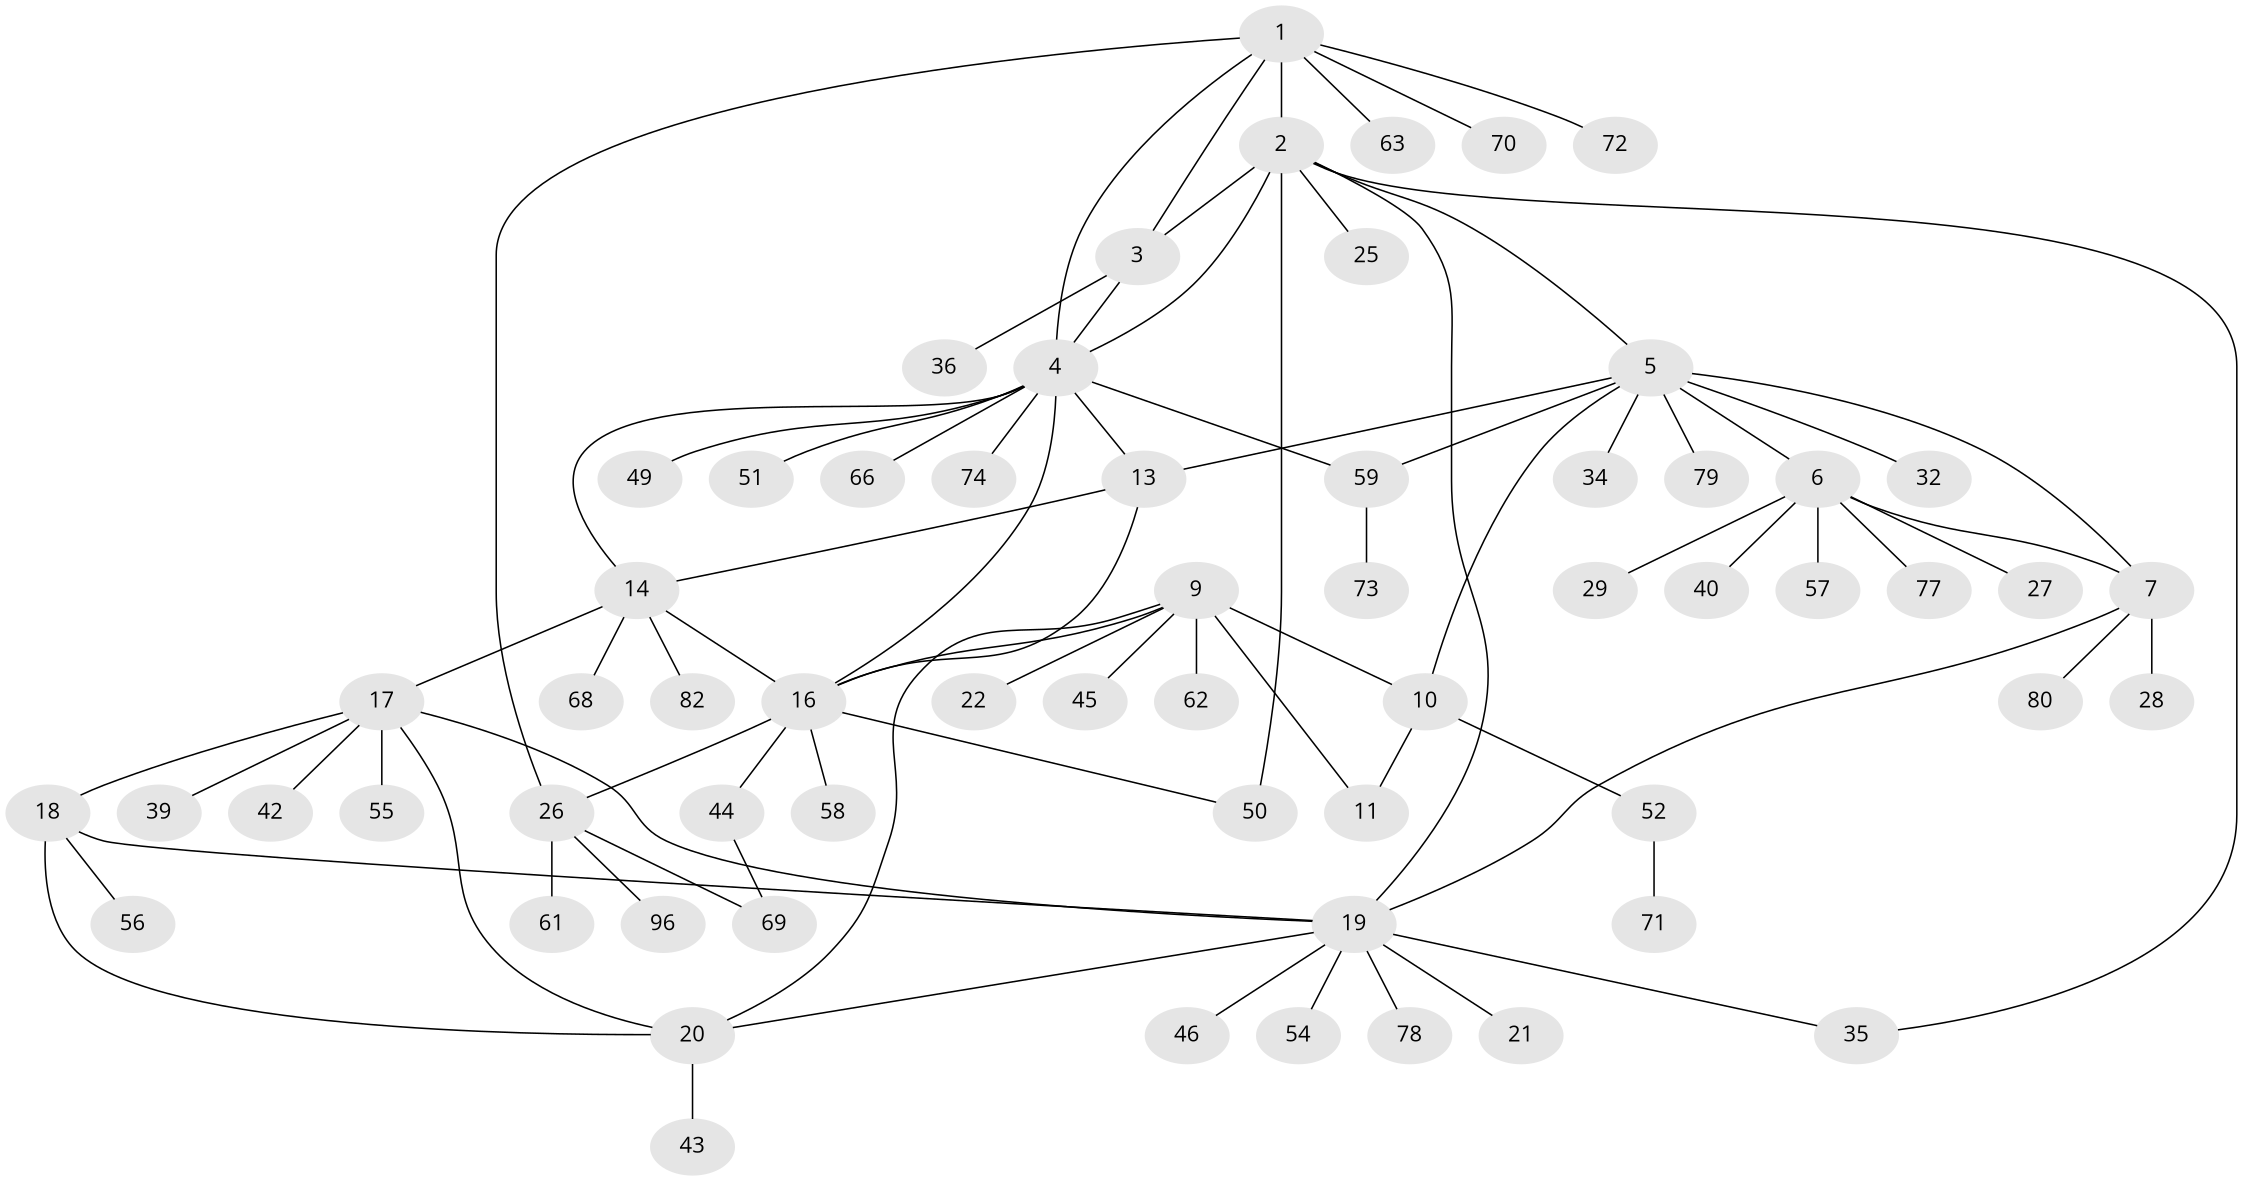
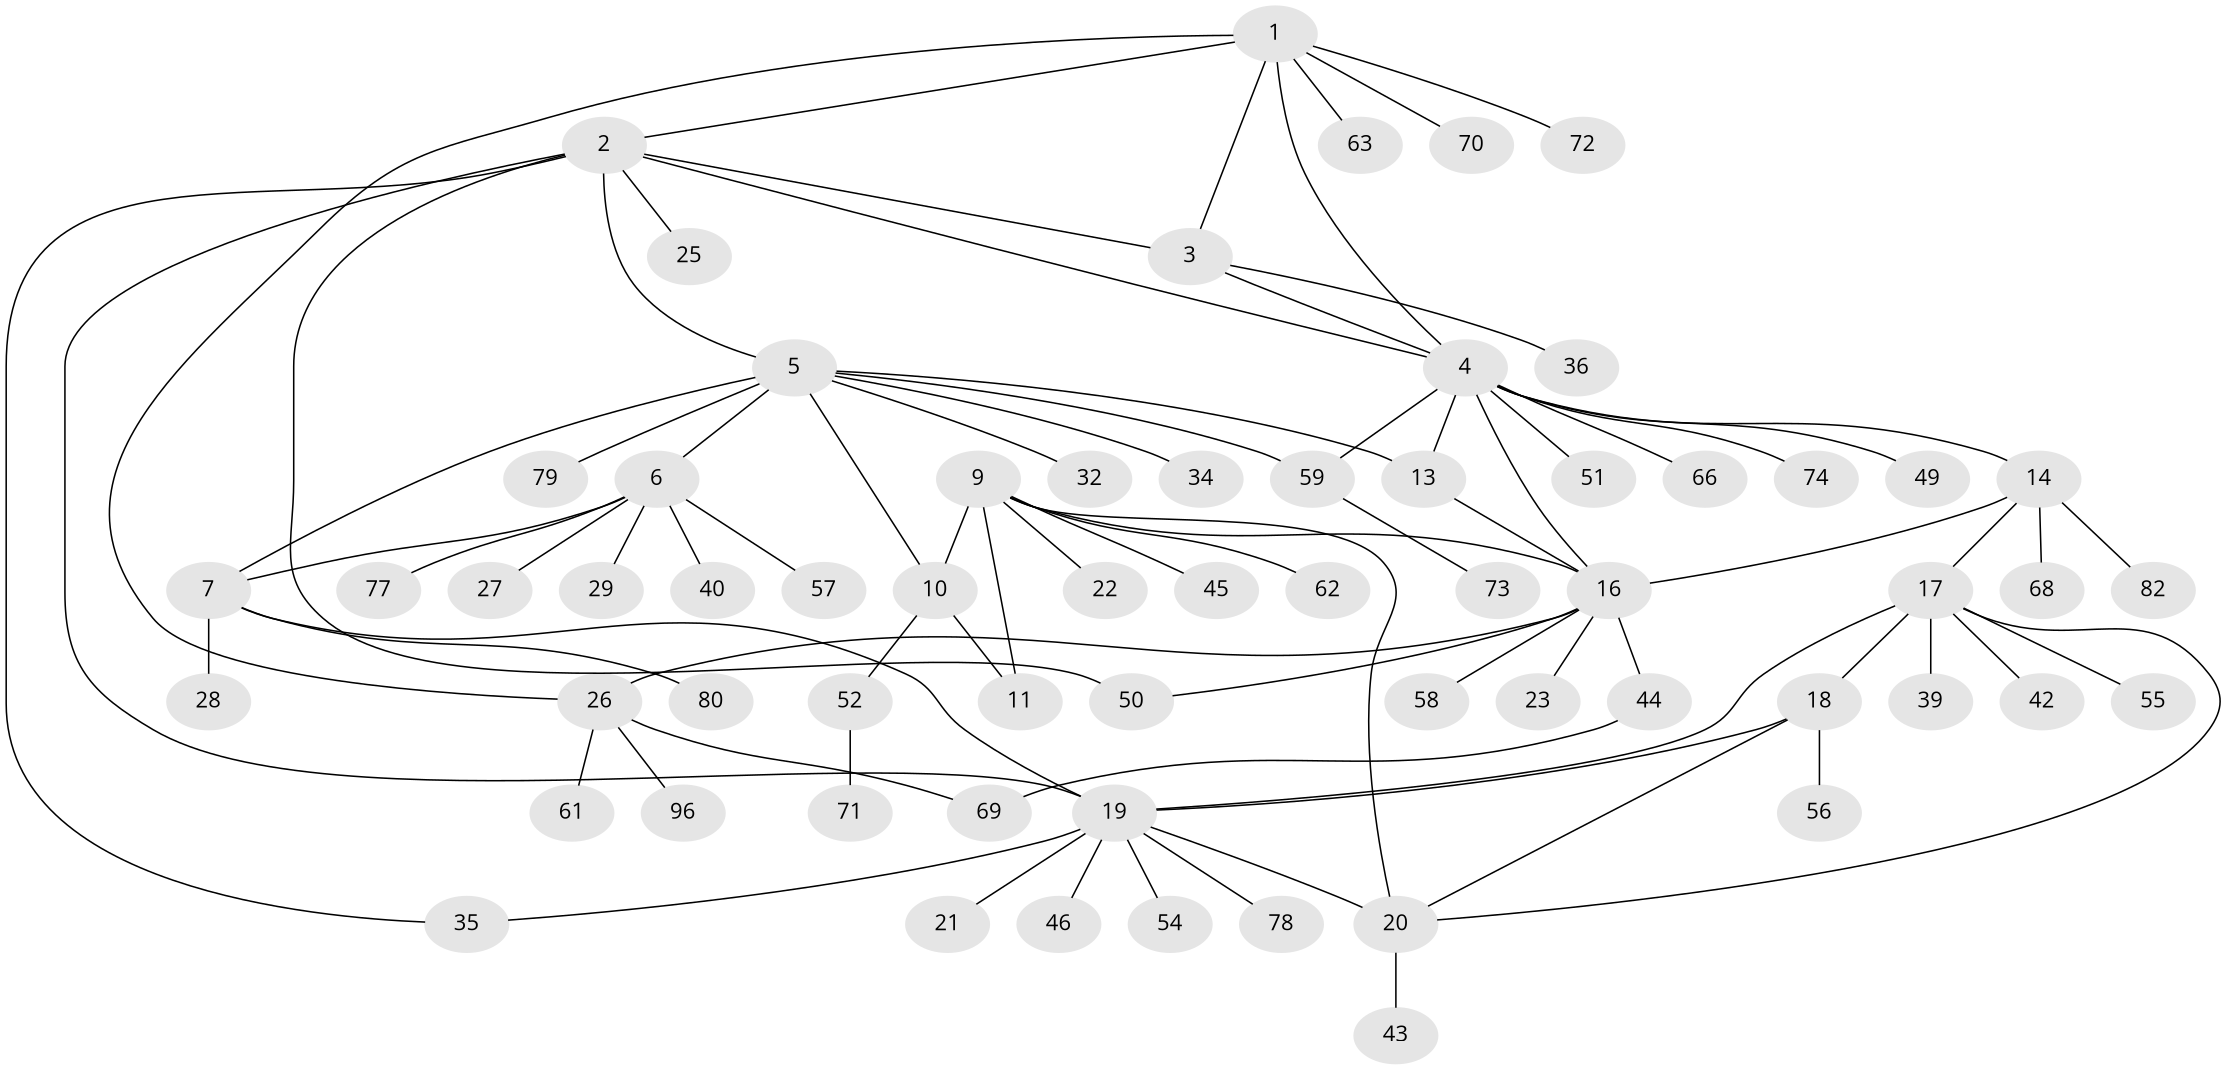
edge "13" -- "14": removed
node "23": added
